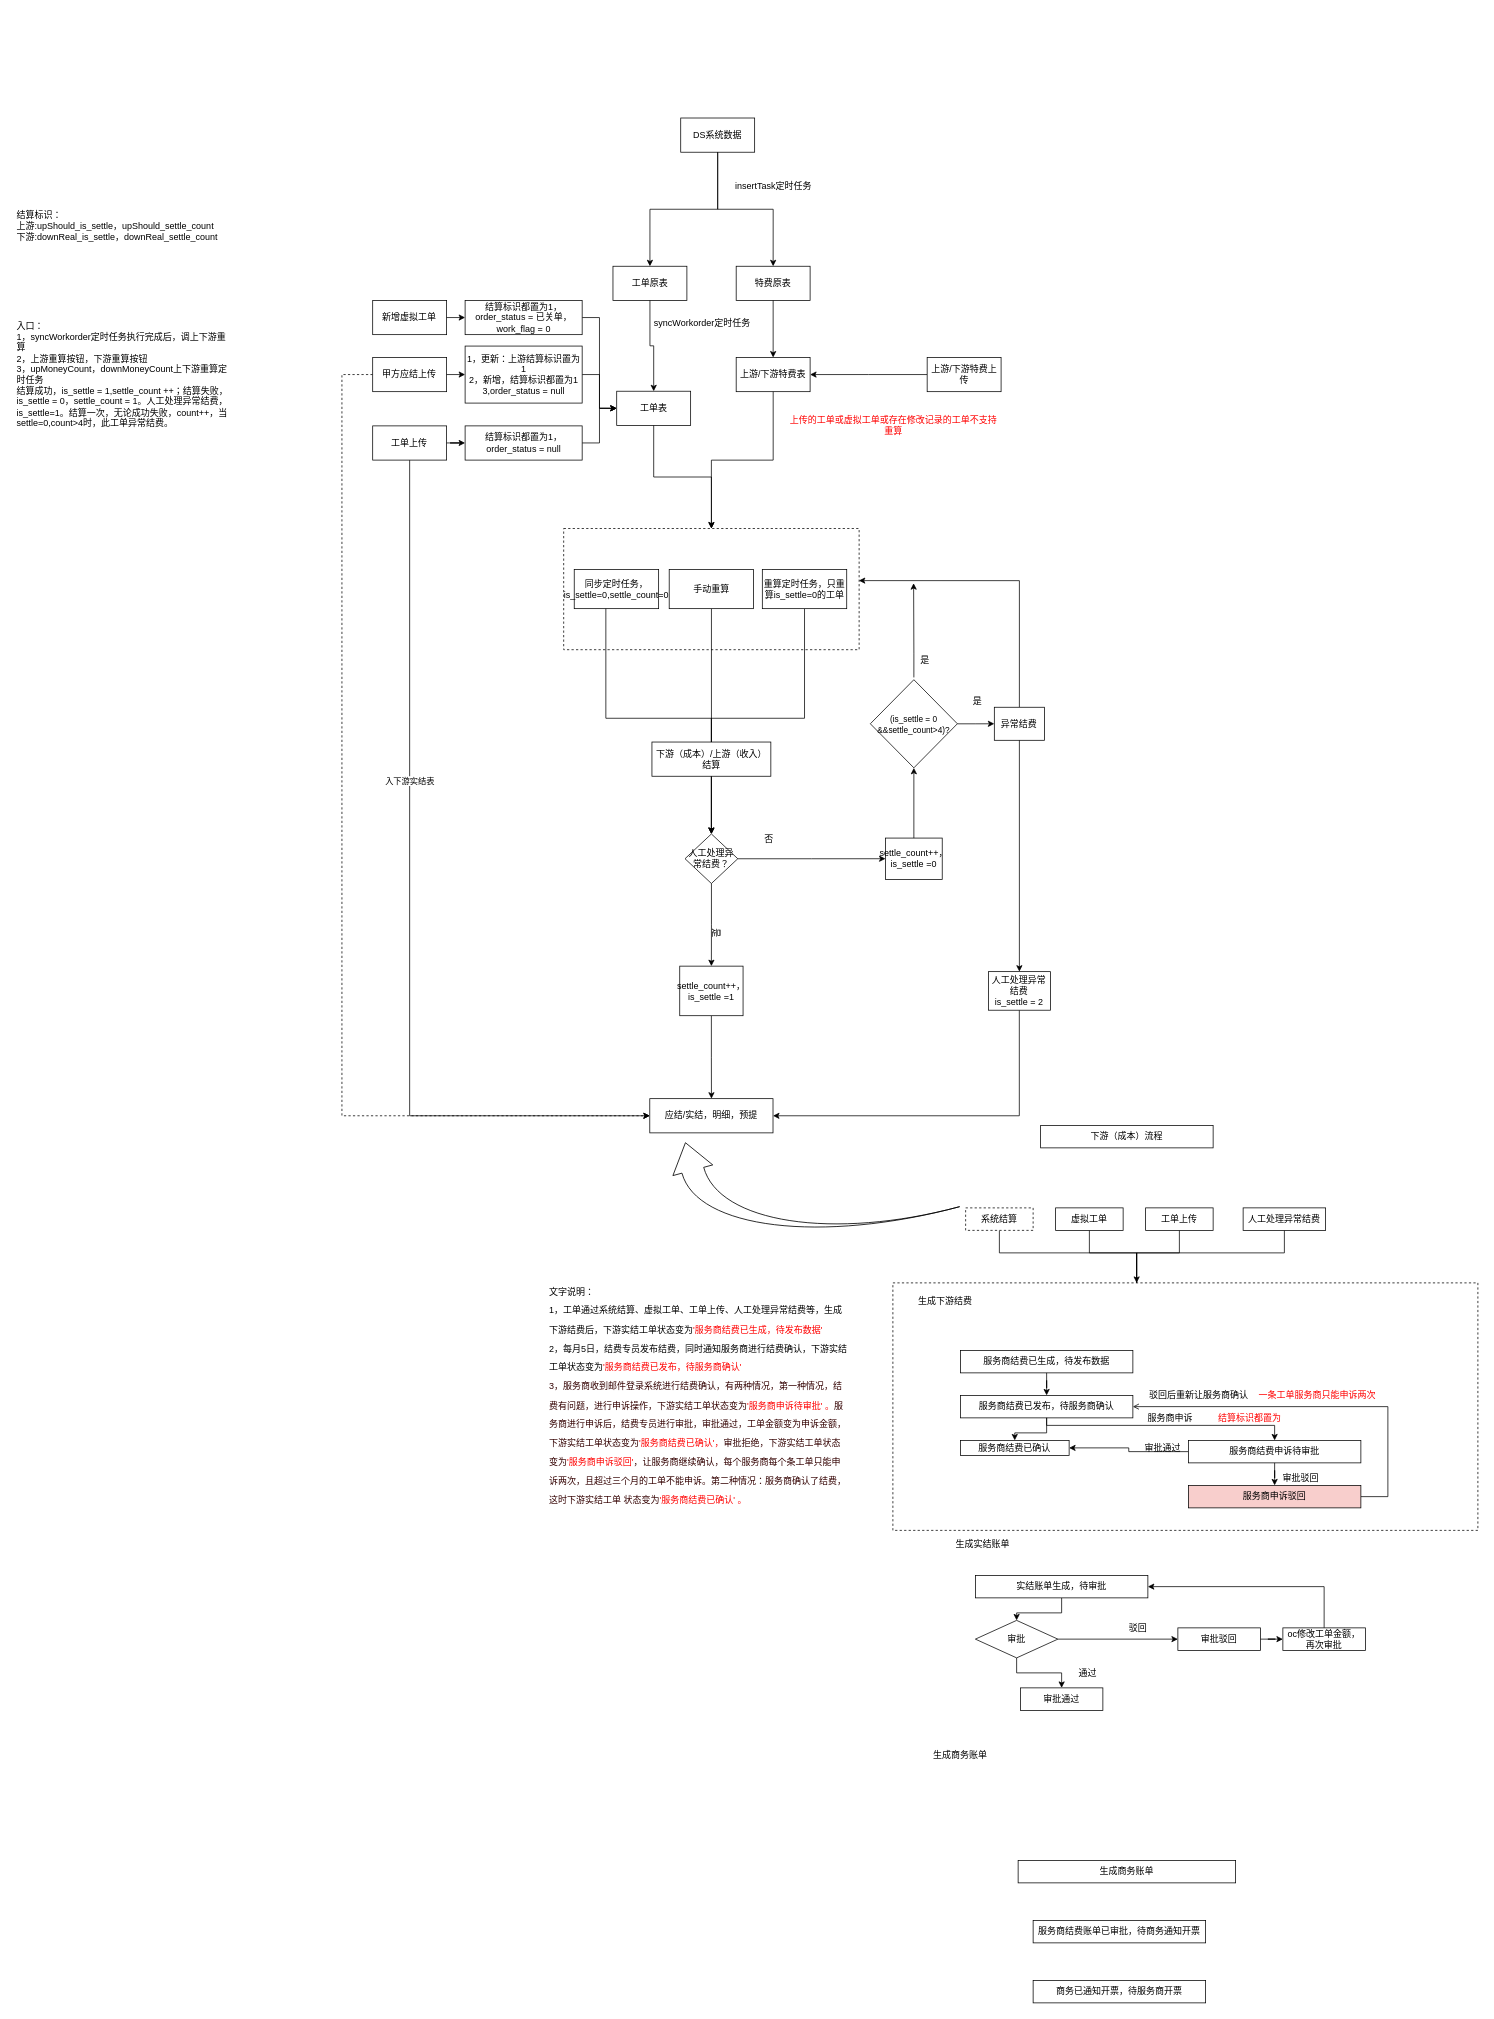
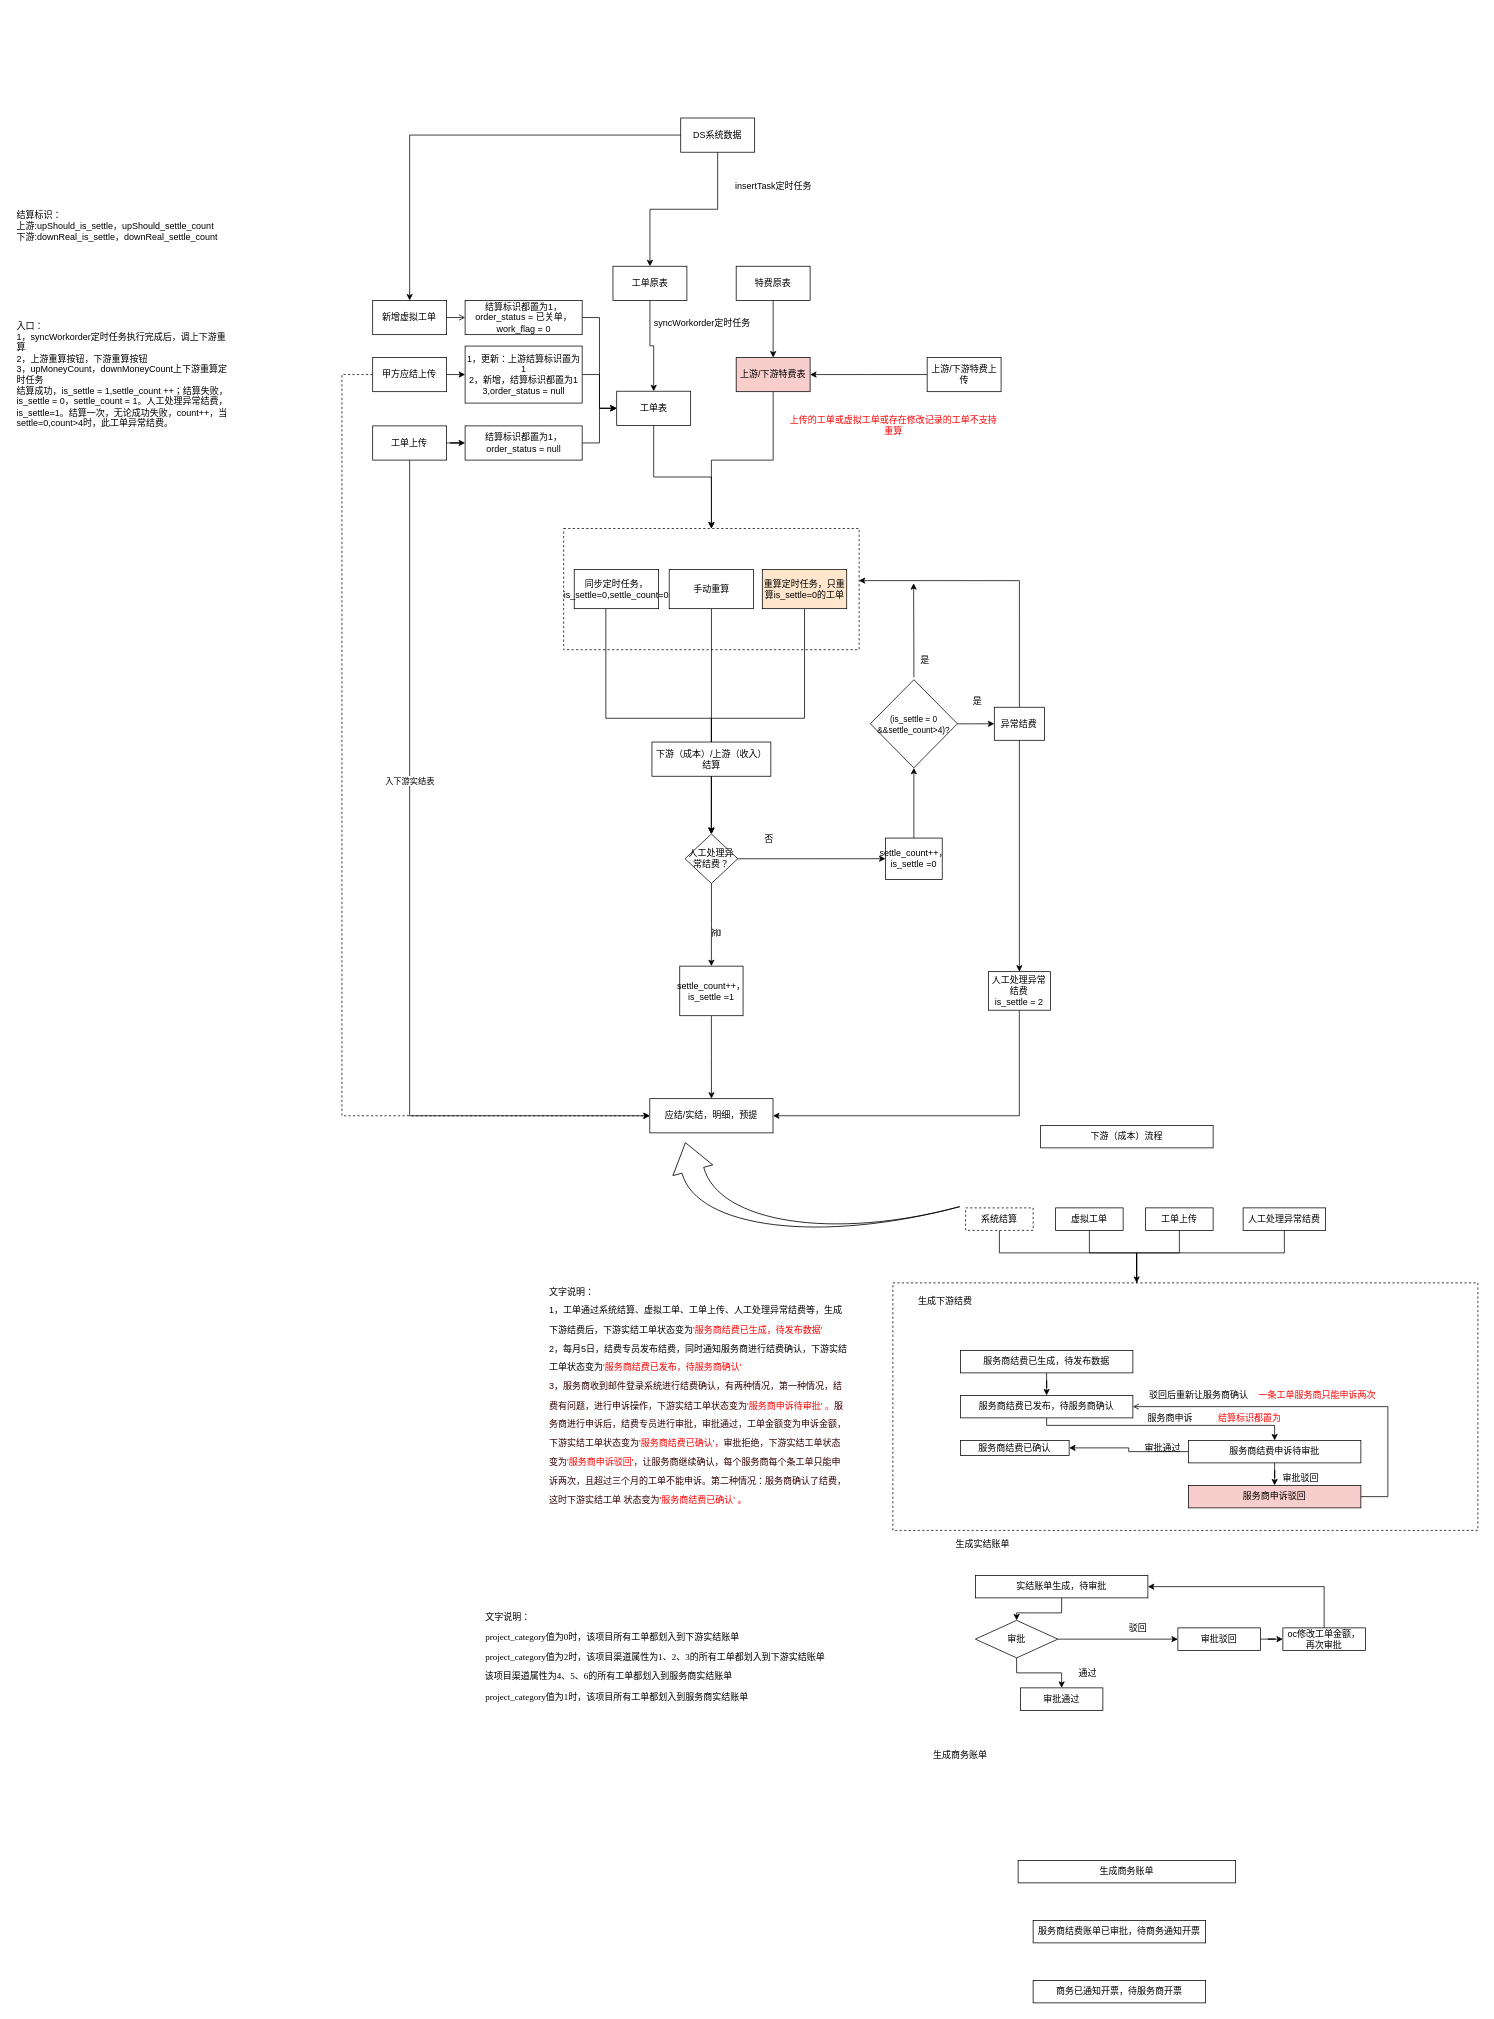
edge "DS系统数据" -> "特费原表": now "DS系统数据" -> "新增虚拟工单"
edge "新增虚拟工单" -> "结算标识都置为1，order_status = 已关单，work_flag = 0": arrowhead classic -> open
node "上游/下游特费表": fillcolor #ffffff -> #f8cecc
node "重算定时任务，只重算is_settle=0的工单": fillcolor #ffffff -> #ffe6cc
edge "服务商结费已发布，待服务商确认" -> "服务商结费已确认": removed
node "文字说明： project_category值为0时，该项目所有工单都划入到下游实结账单 project_category值为2时，该项目渠道属性为1、2、3的所有工单都划入到下游实结账单 该项目渠道属性为4、5、6的所有工单都划入到服务商实结账单 project_category值为1时，该项目所有工单都划入到服务商实结账单": added
